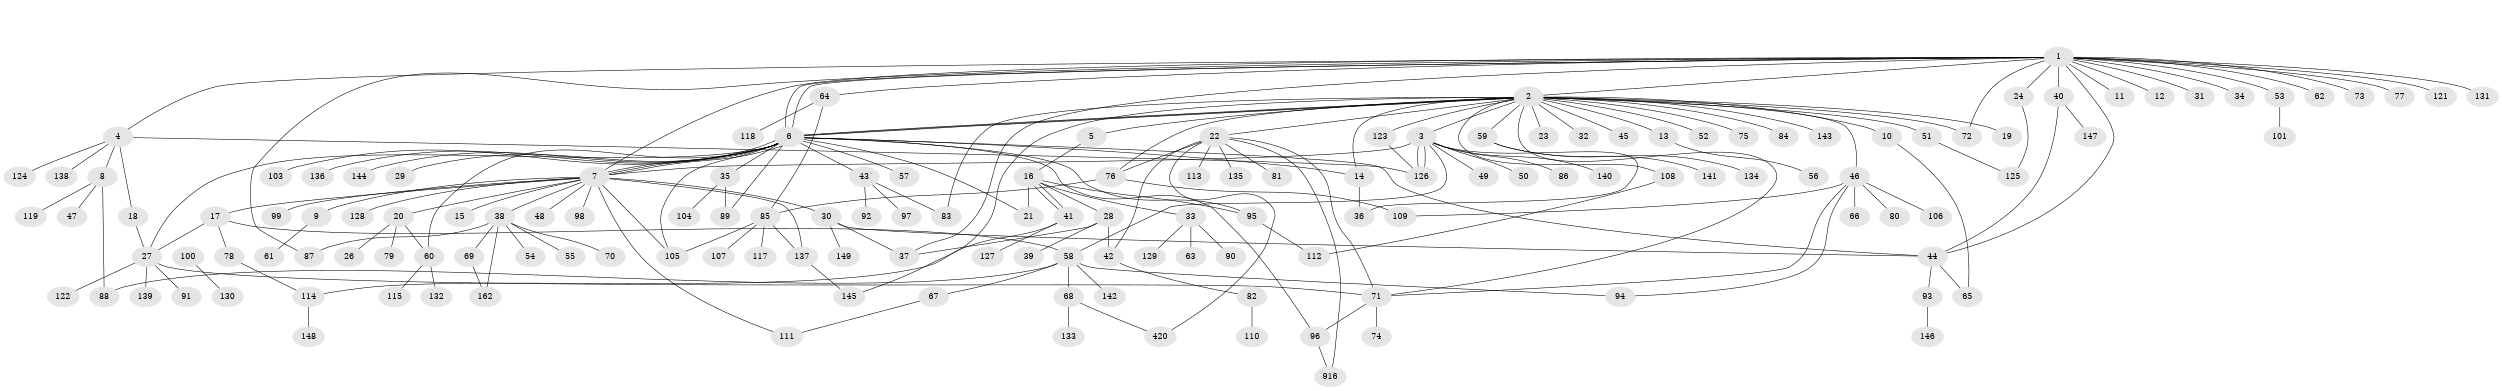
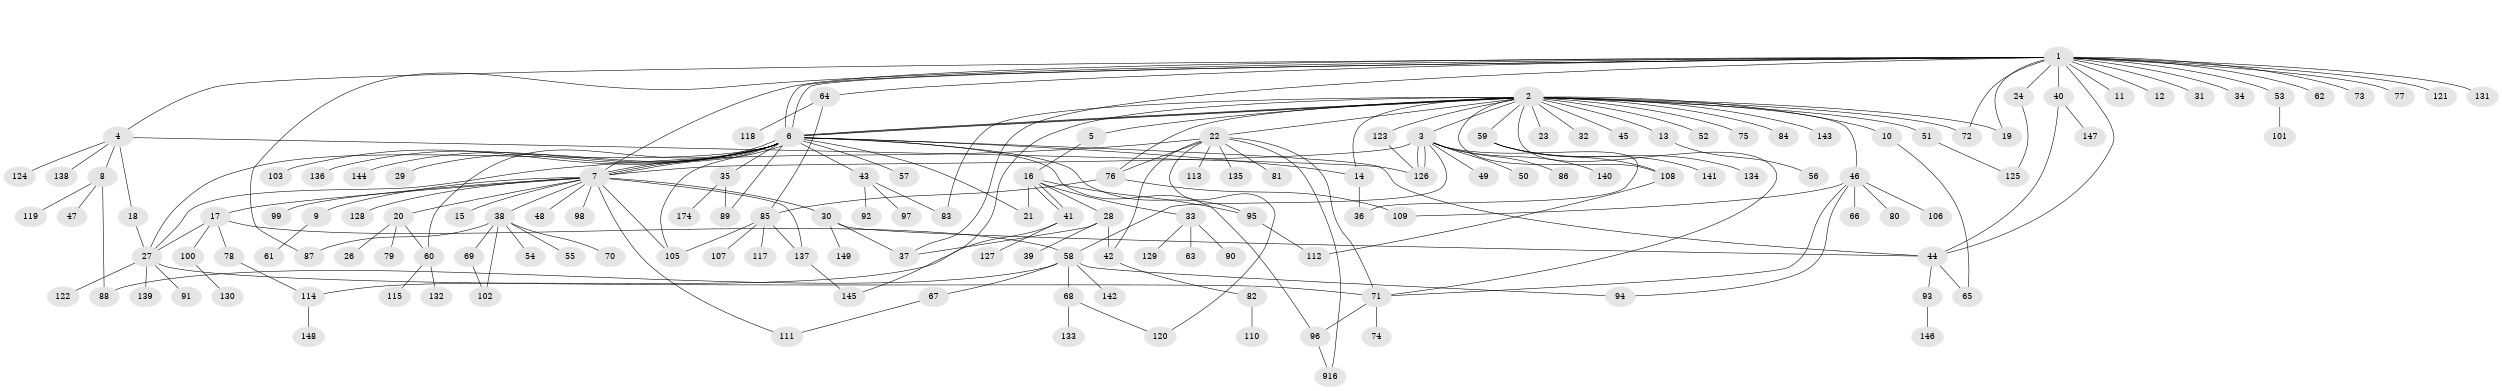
edge "1" -- "2": now "1" -- "19"
edge "59" -- "108": added
edge "22" -- "27": added
node "104": label "104" -> "174"
edge "17" -- "100": added
node "162": label "162" -> "102"
node "420": label "420" -> "120"
